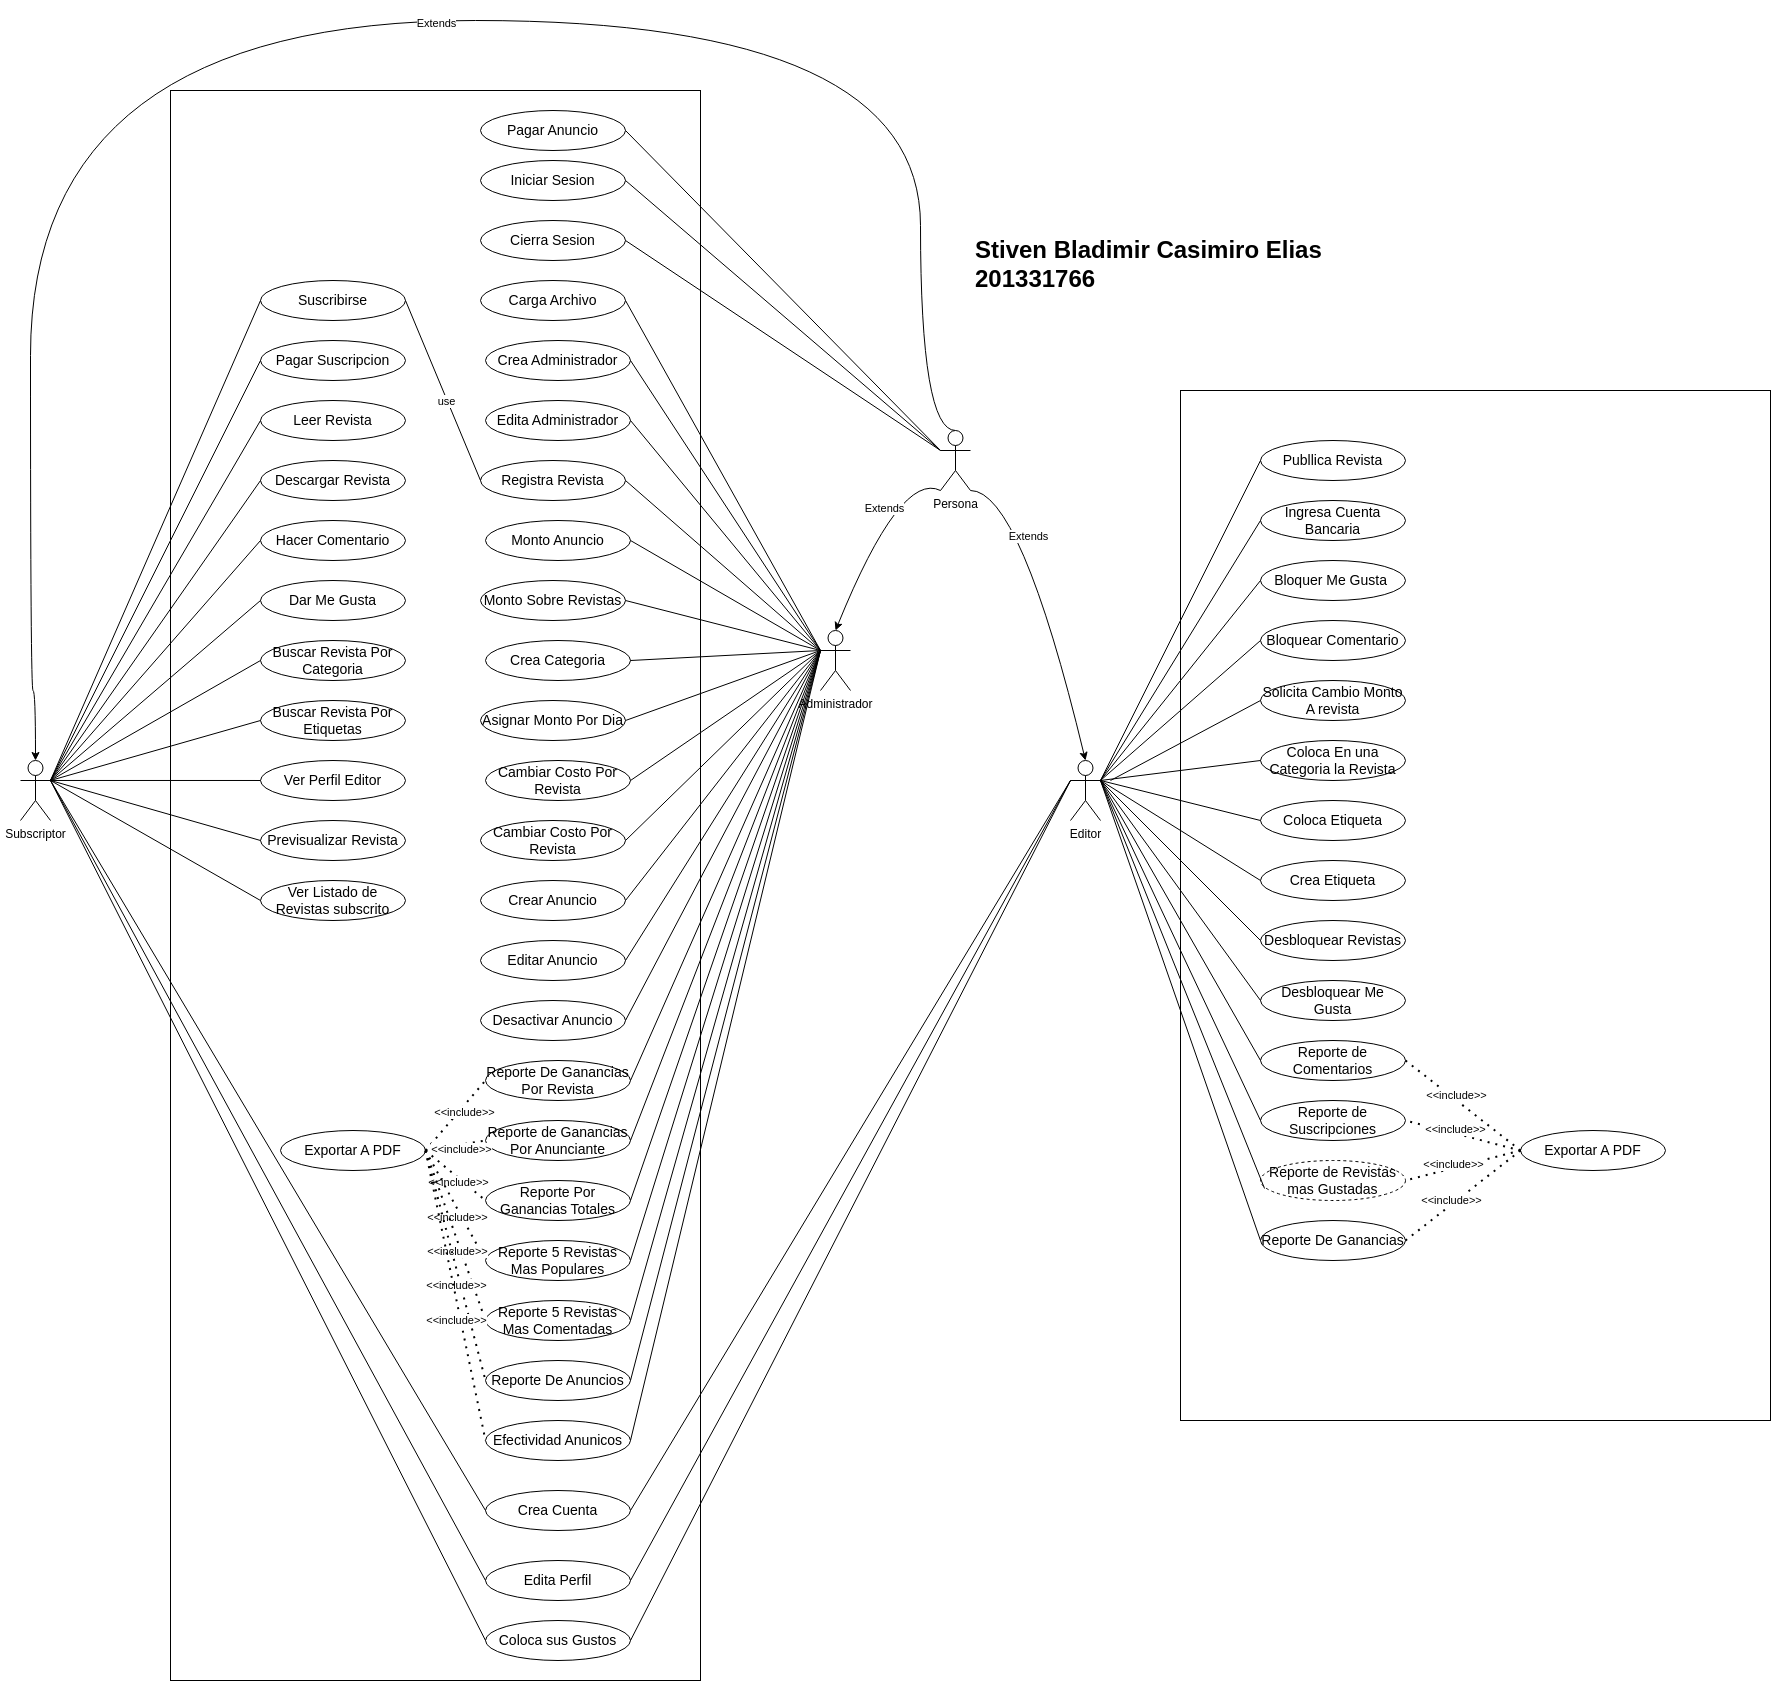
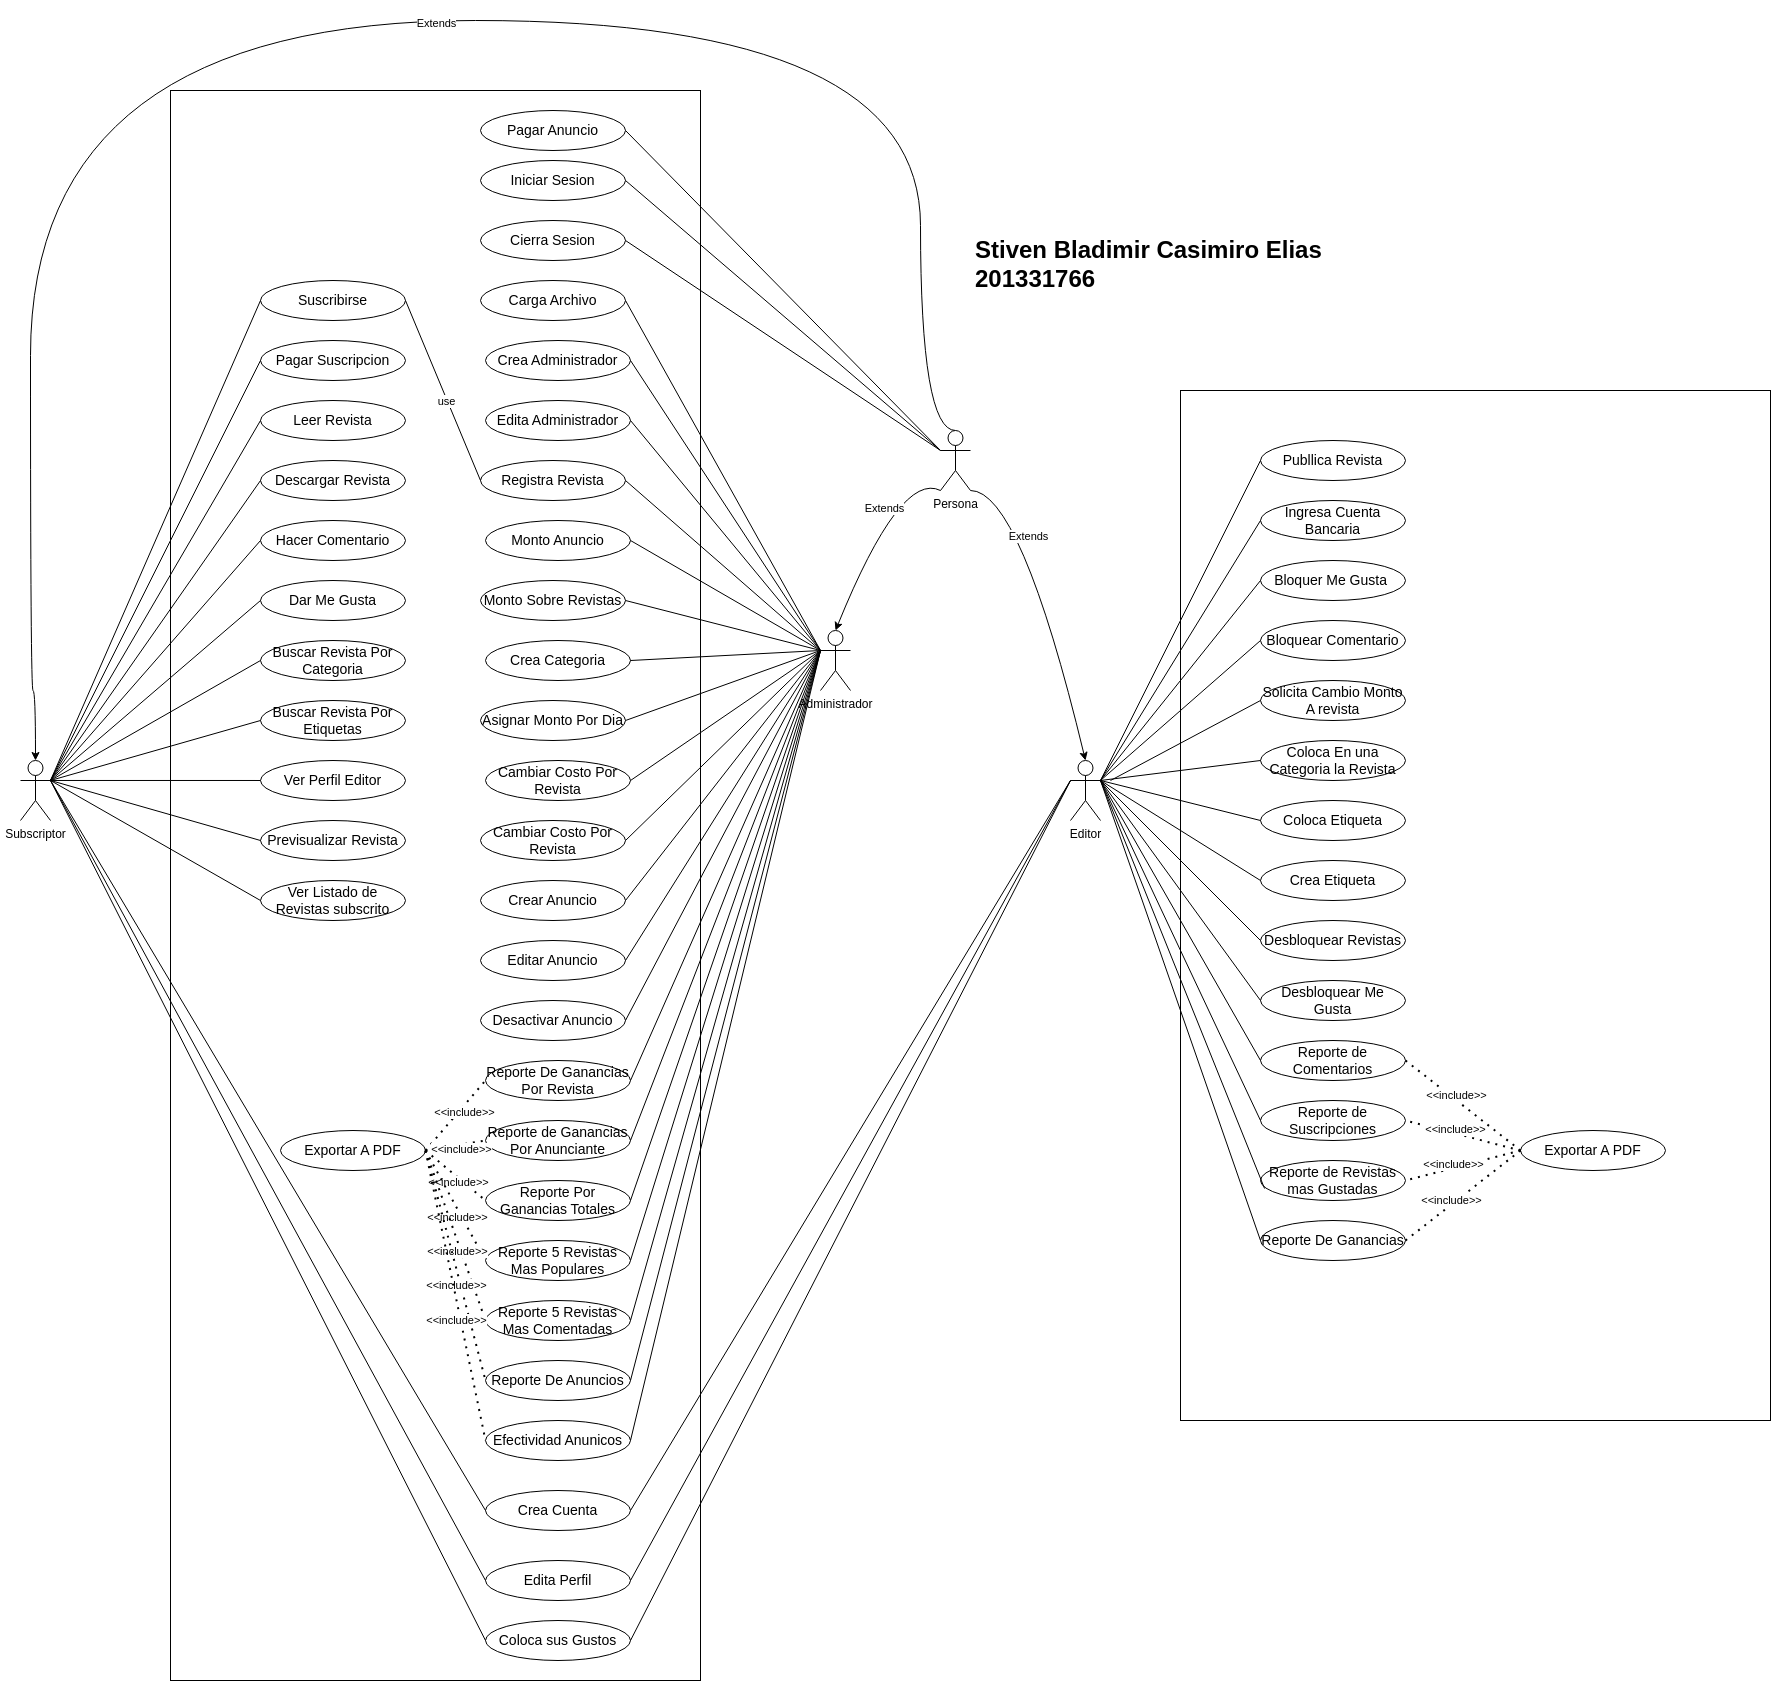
node "Reporte de Revistas mas Gustadas": style dashed -> solid
